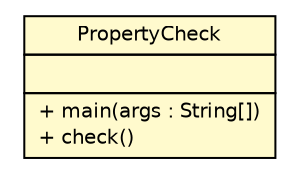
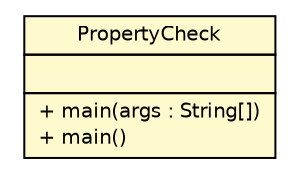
node "PropertyCheck": text "+ check()" -> "+ main()"
